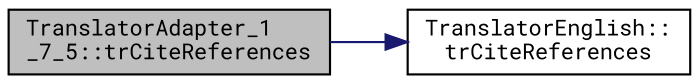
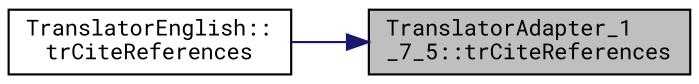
edge "TranslatorAdapter_1 _7_5::trCiteReferences" -> "TranslatorEnglish:: trCiteReferences": reversed
